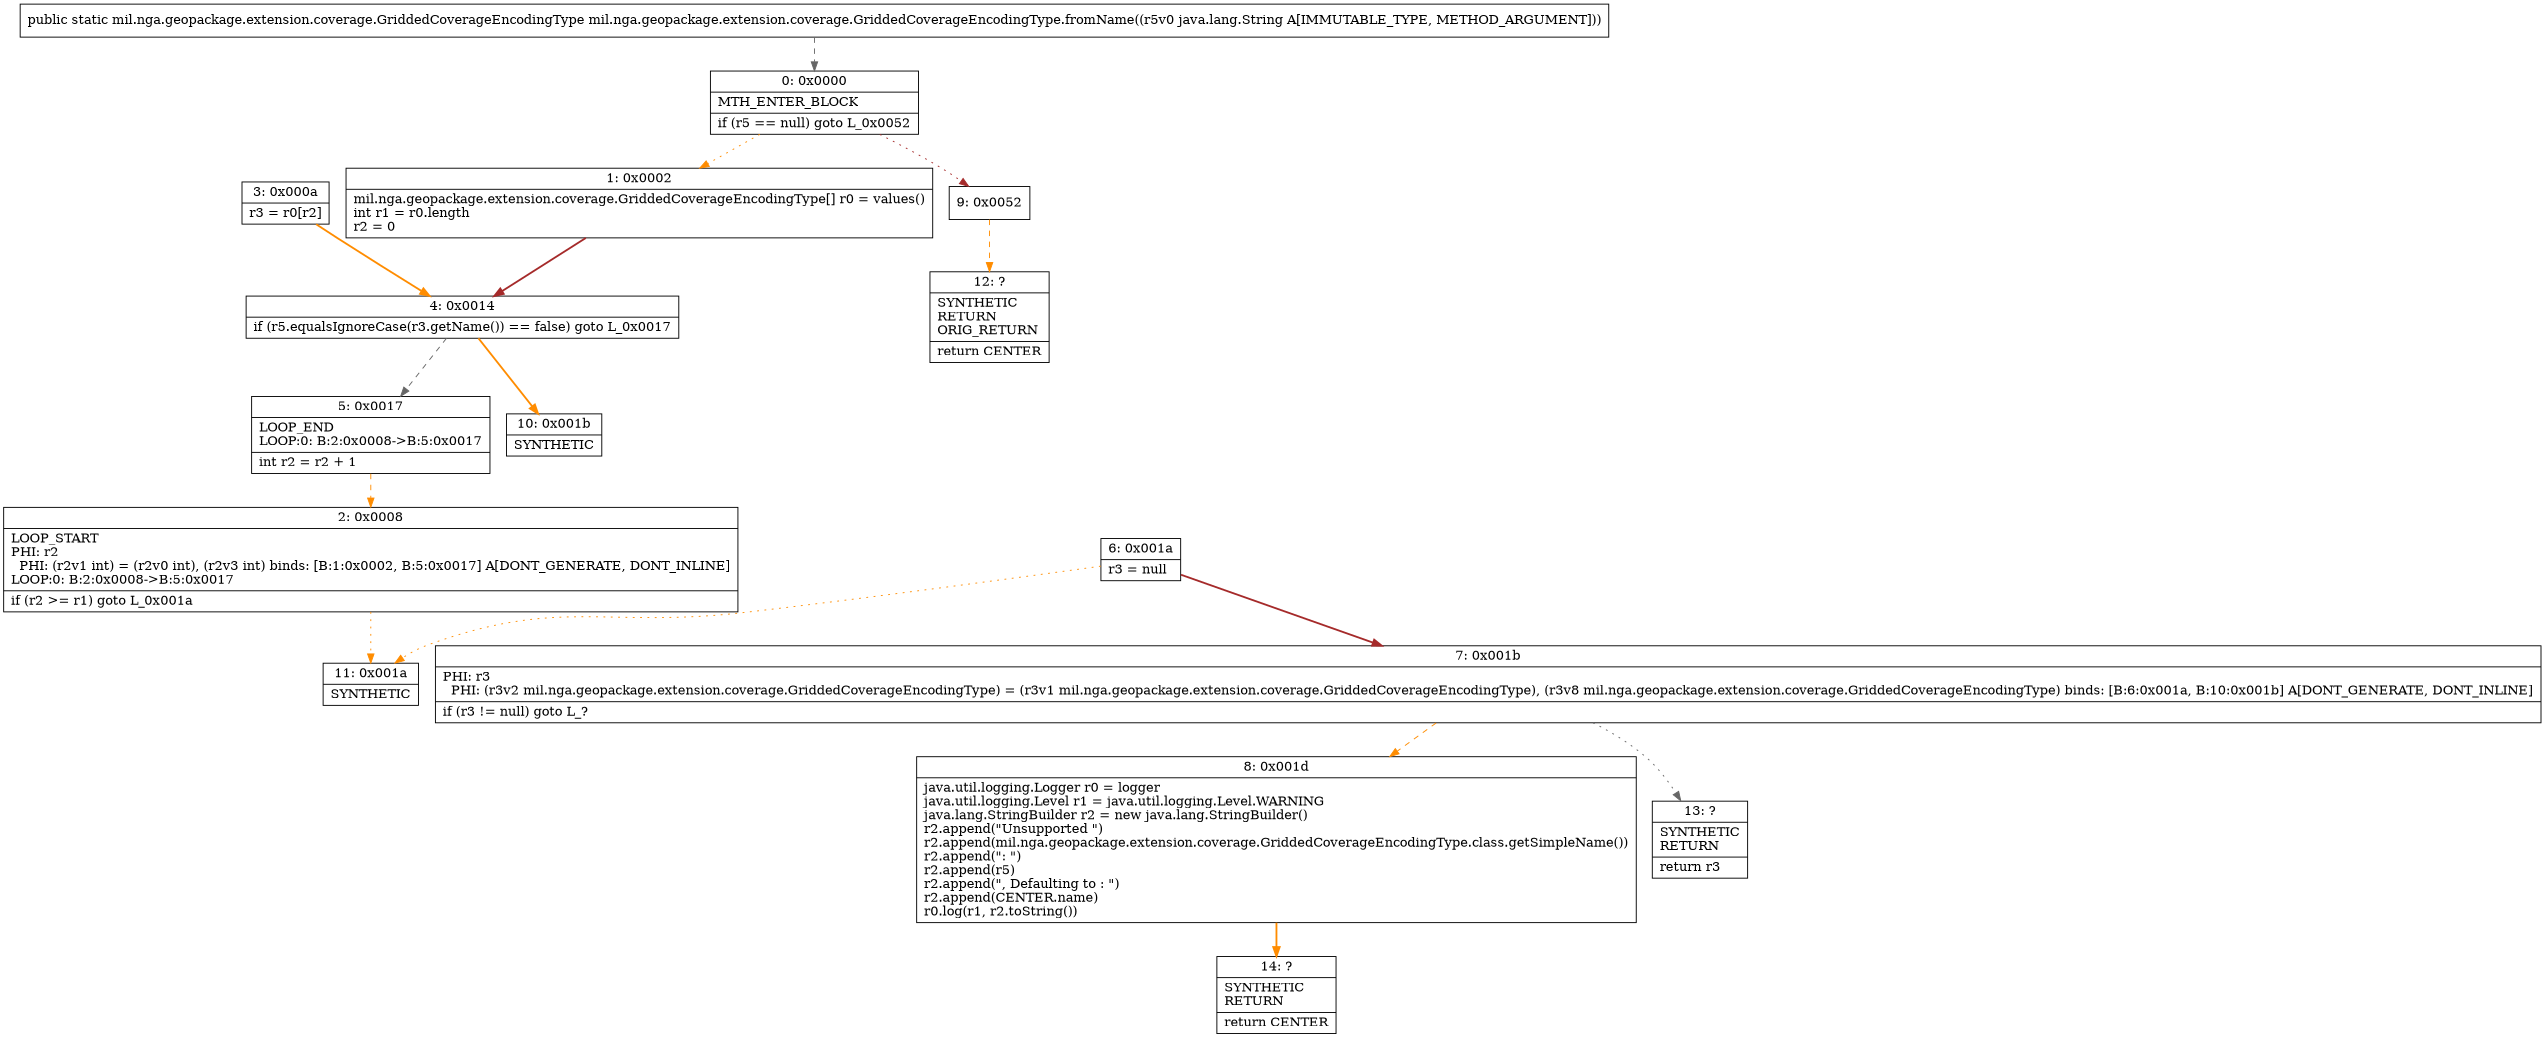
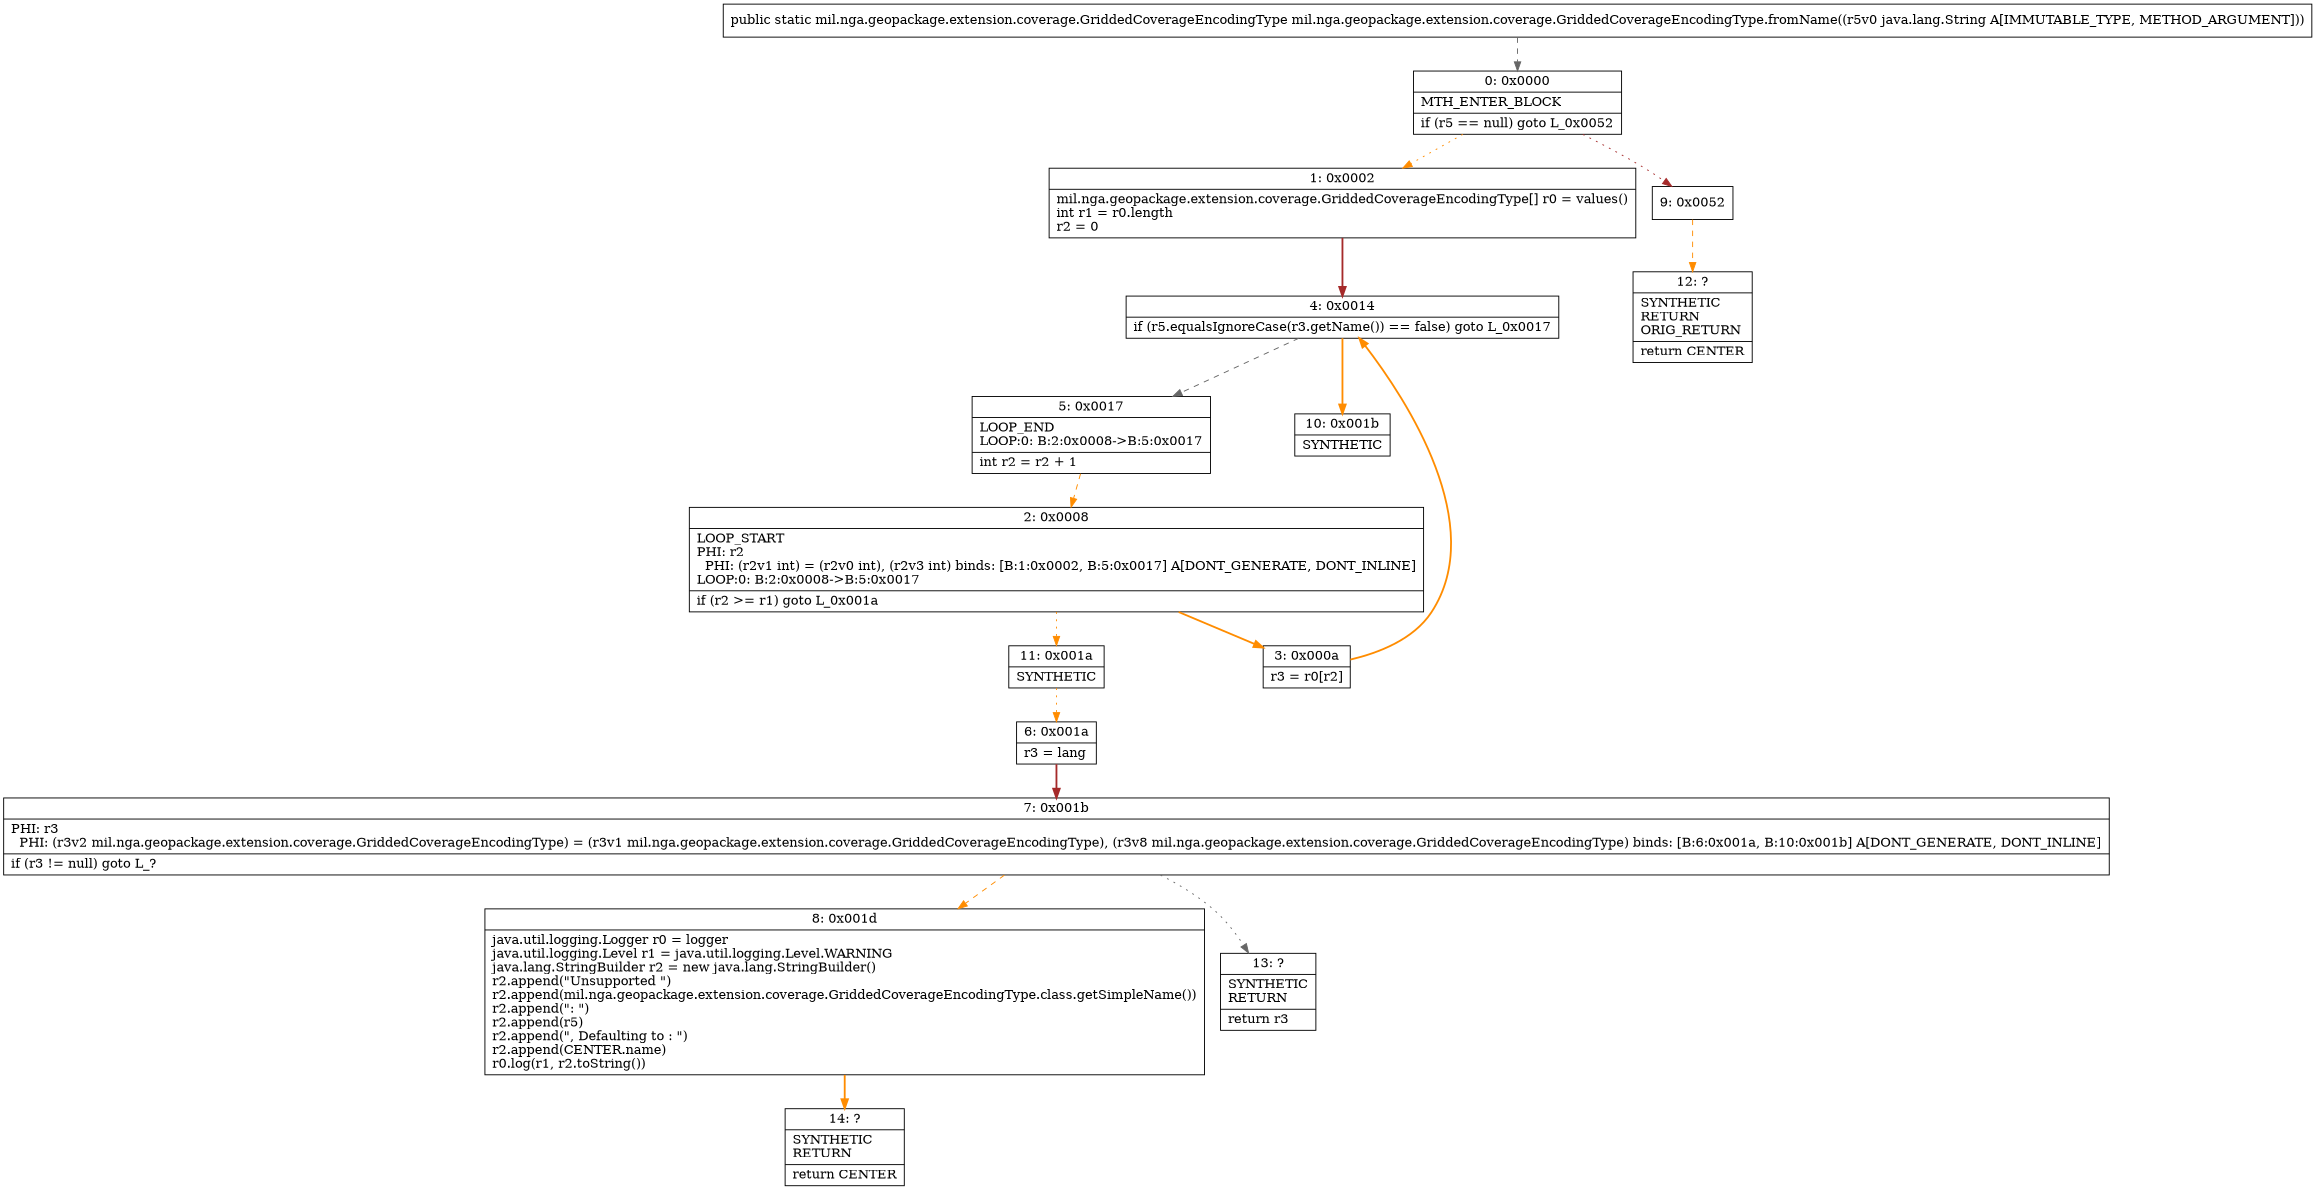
node "6: 0x001a": text "r3 = null" -> "r3 = lang"
edge "6: 0x001a" -> "11: 0x001a": reversed
edge "2: 0x0008" -> "3: 0x000a": added
